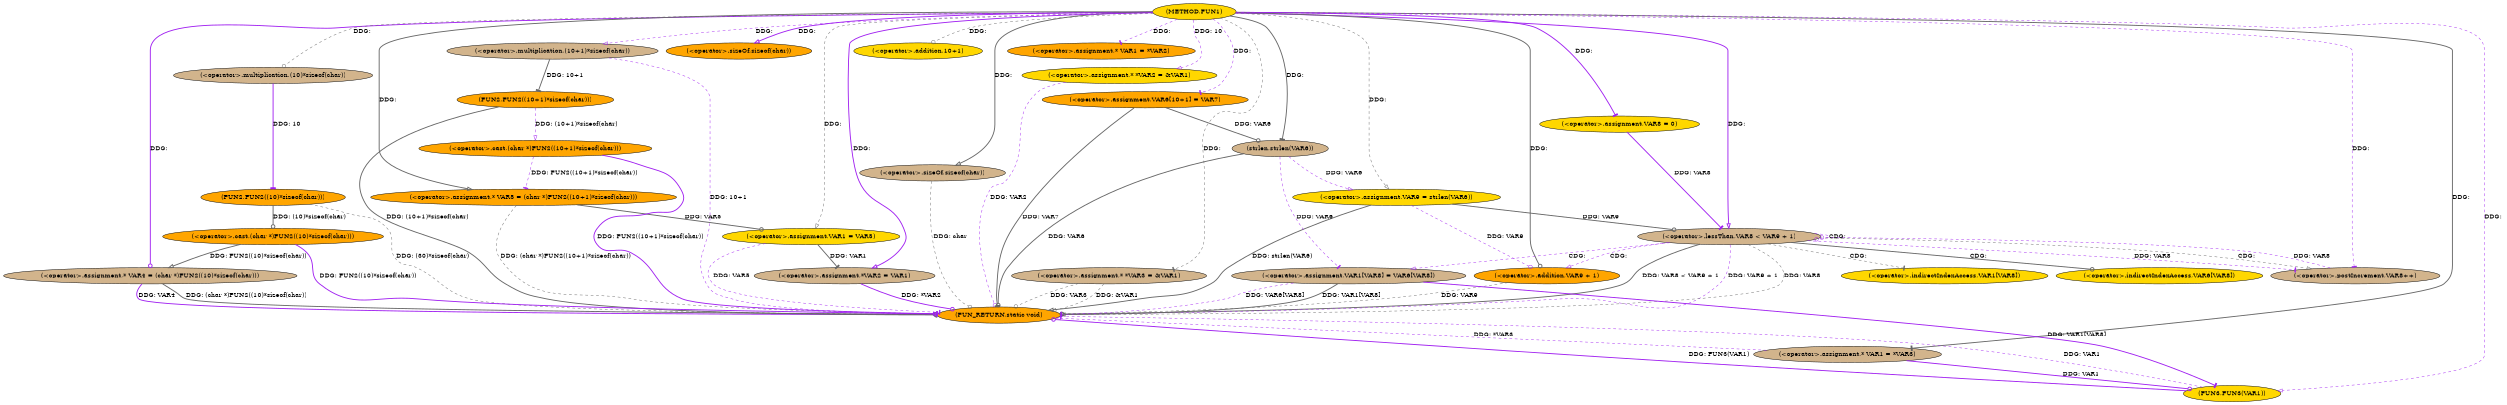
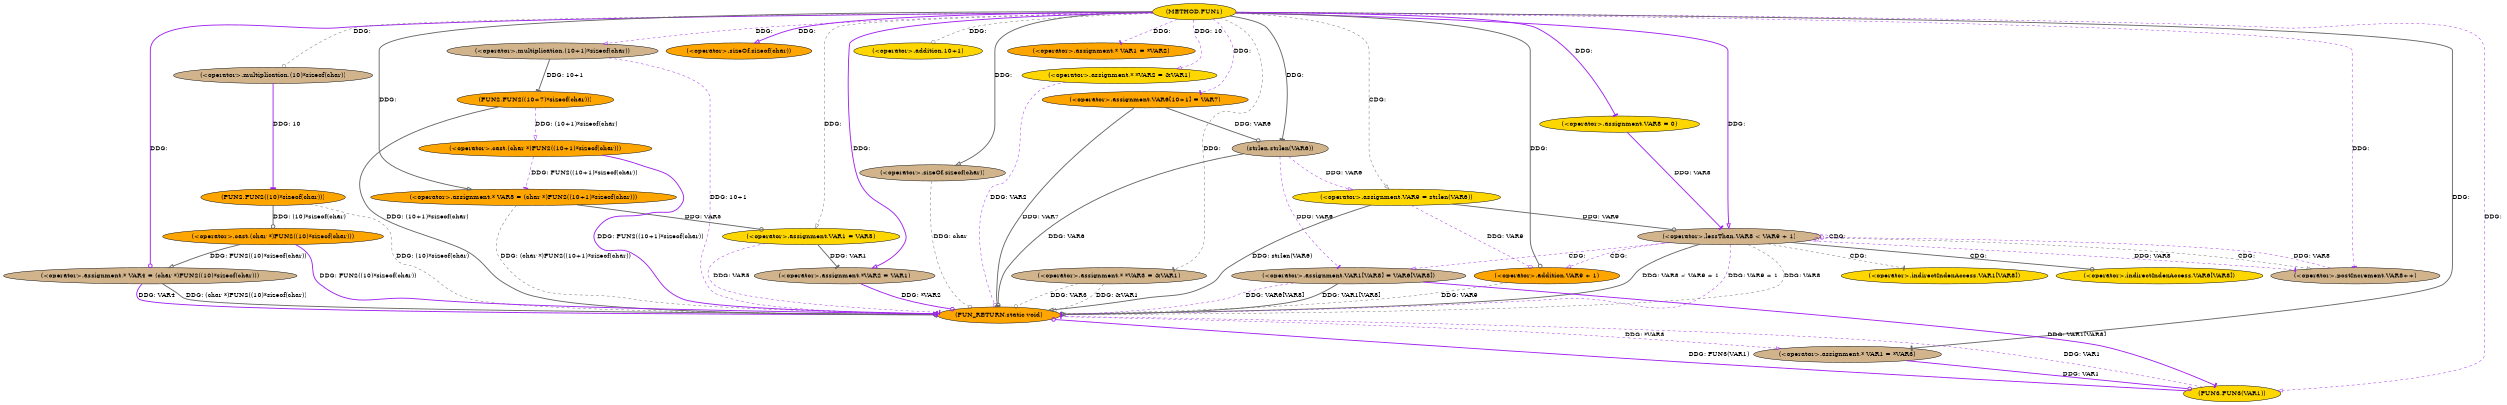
node "(FUN2,FUN2((10+1)*sizeof(char)))": label "(FUN2,FUN2((10+1)*sizeof(char)))" -> "(FUN2,FUN2((10+7)*sizeof(char)))"
edge "(METHOD,FUN1)" -> "(<operator>.assignment,VAR9 = strlen(VAR6))": label "DDG: " -> "CDG: "
edge "(FUN2,FUN2((10)*sizeof(char)))" -> "(FUN_RETURN,static void)": label "DDG: (30)*sizeof(char)" -> "DDG: (10)*sizeof(char)"
edge "(<operator>.assignment,* VAR1 = *VAR3)" -> "(FUN_RETURN,static void)": reversed
